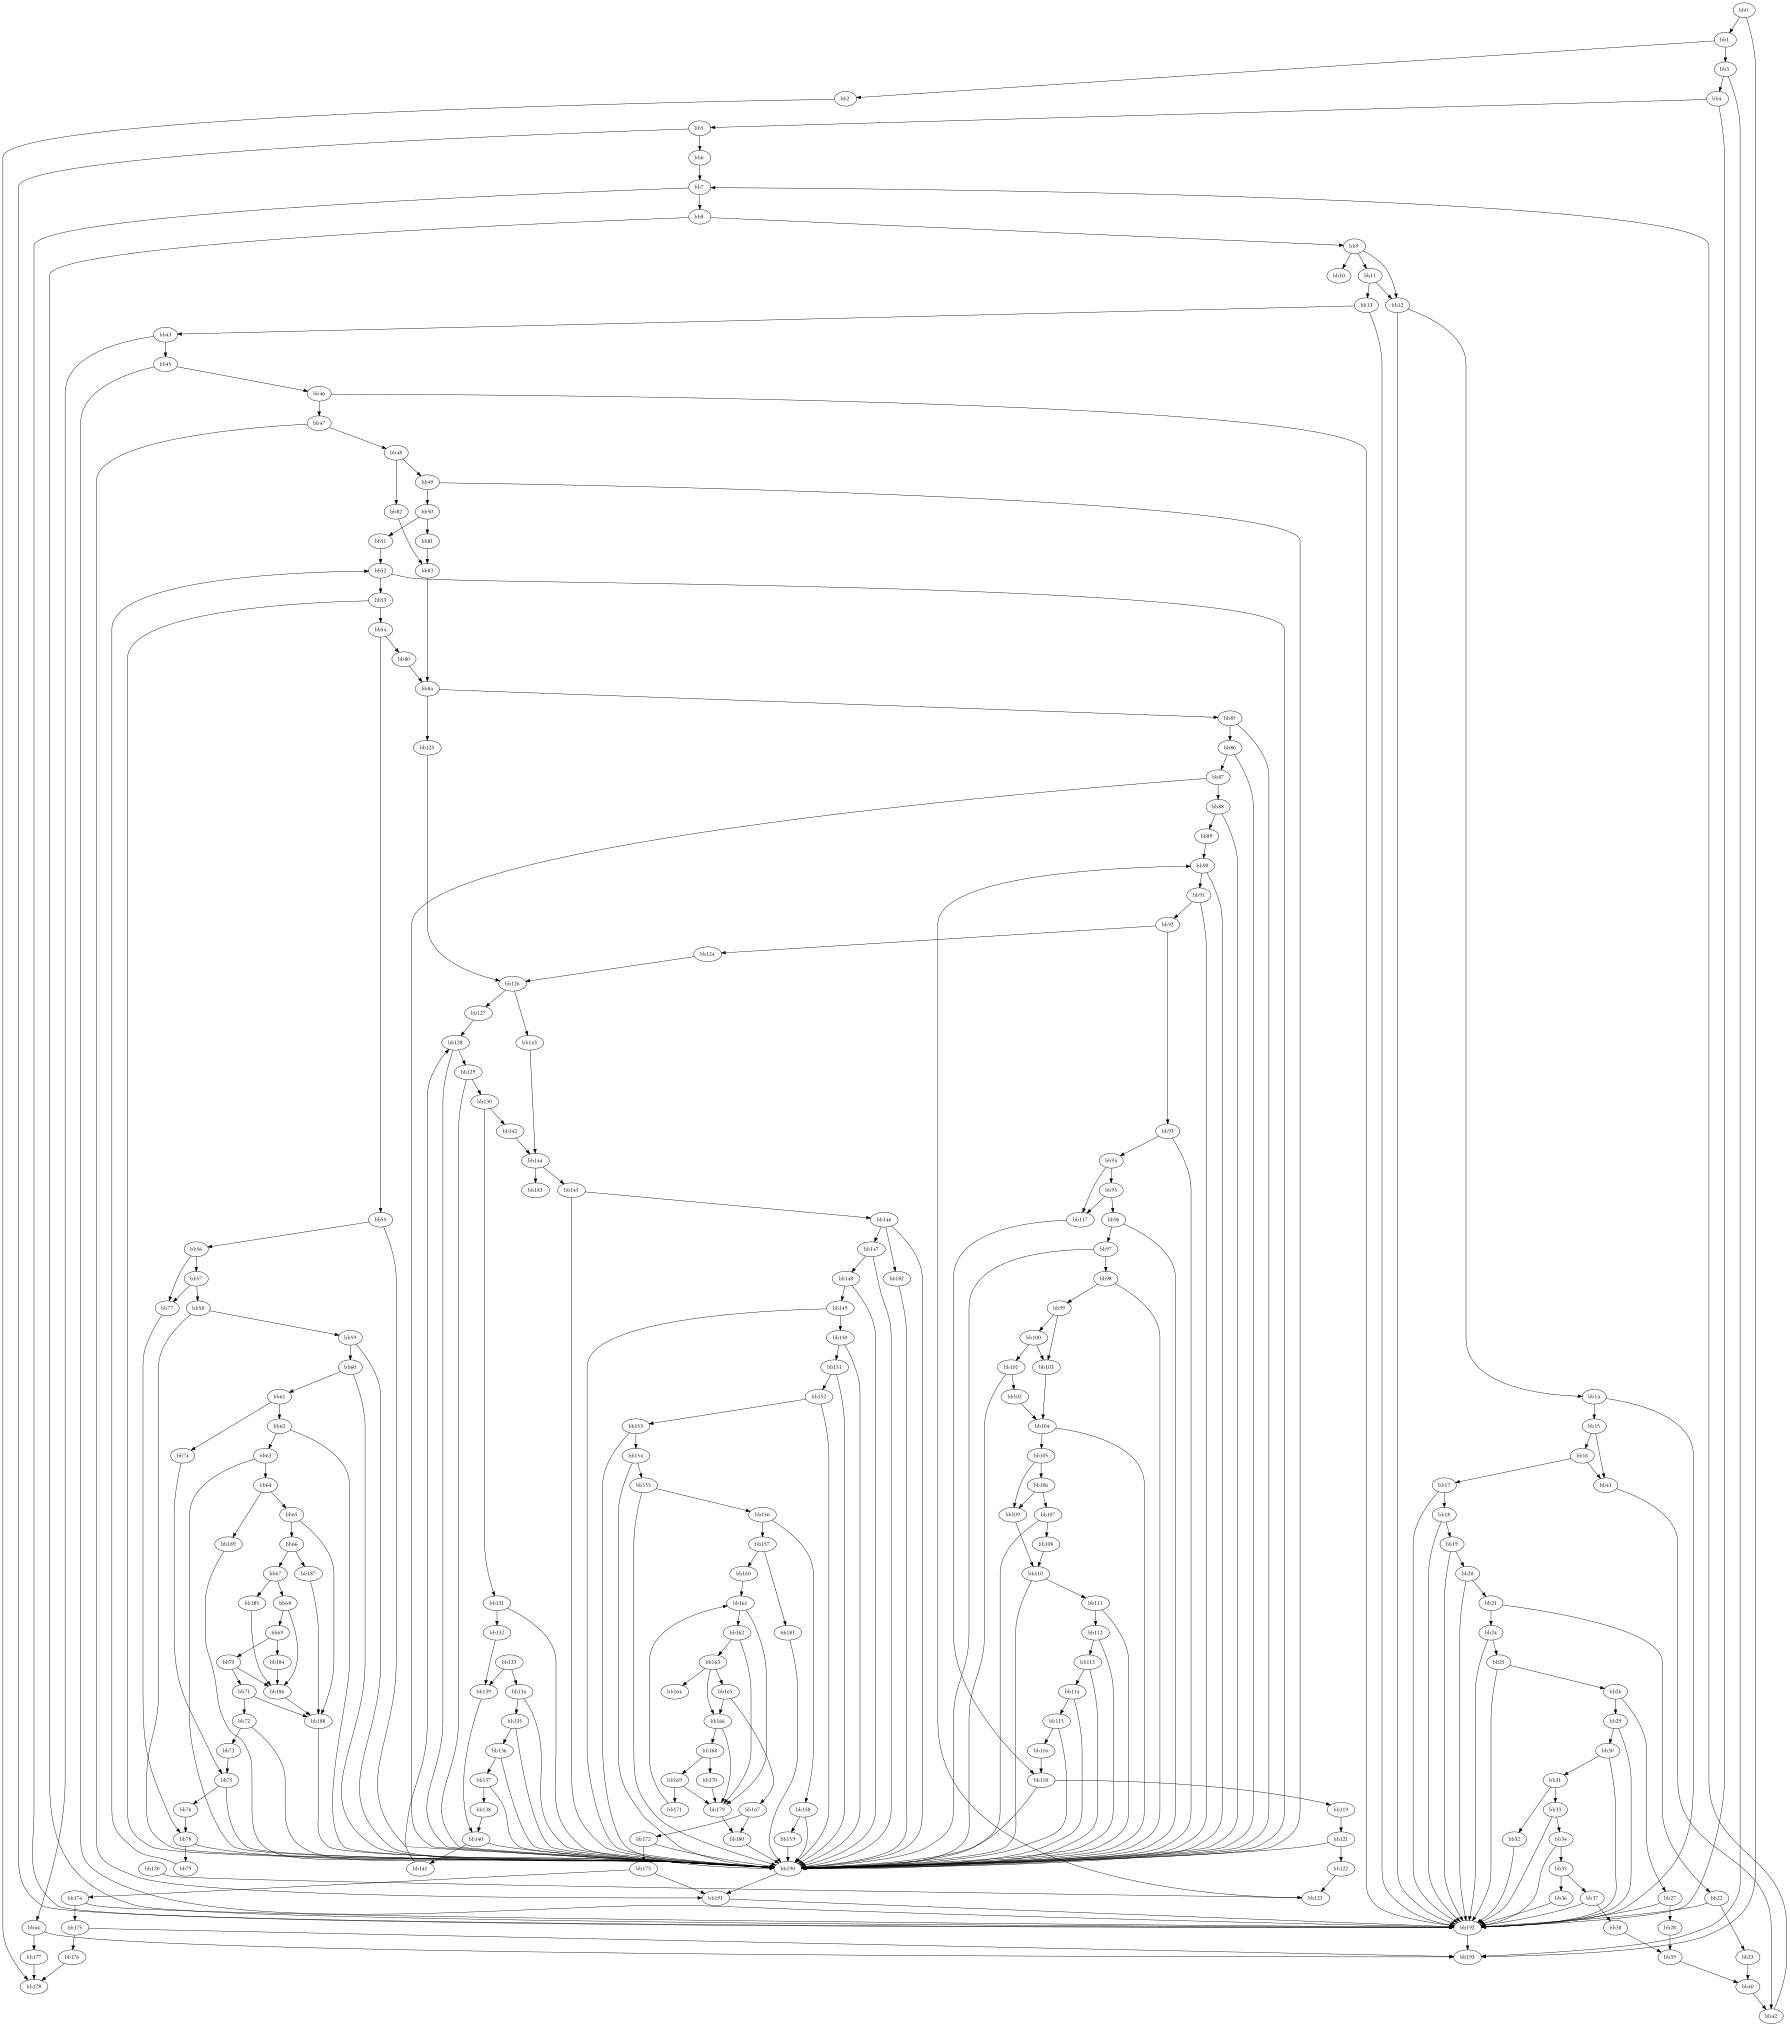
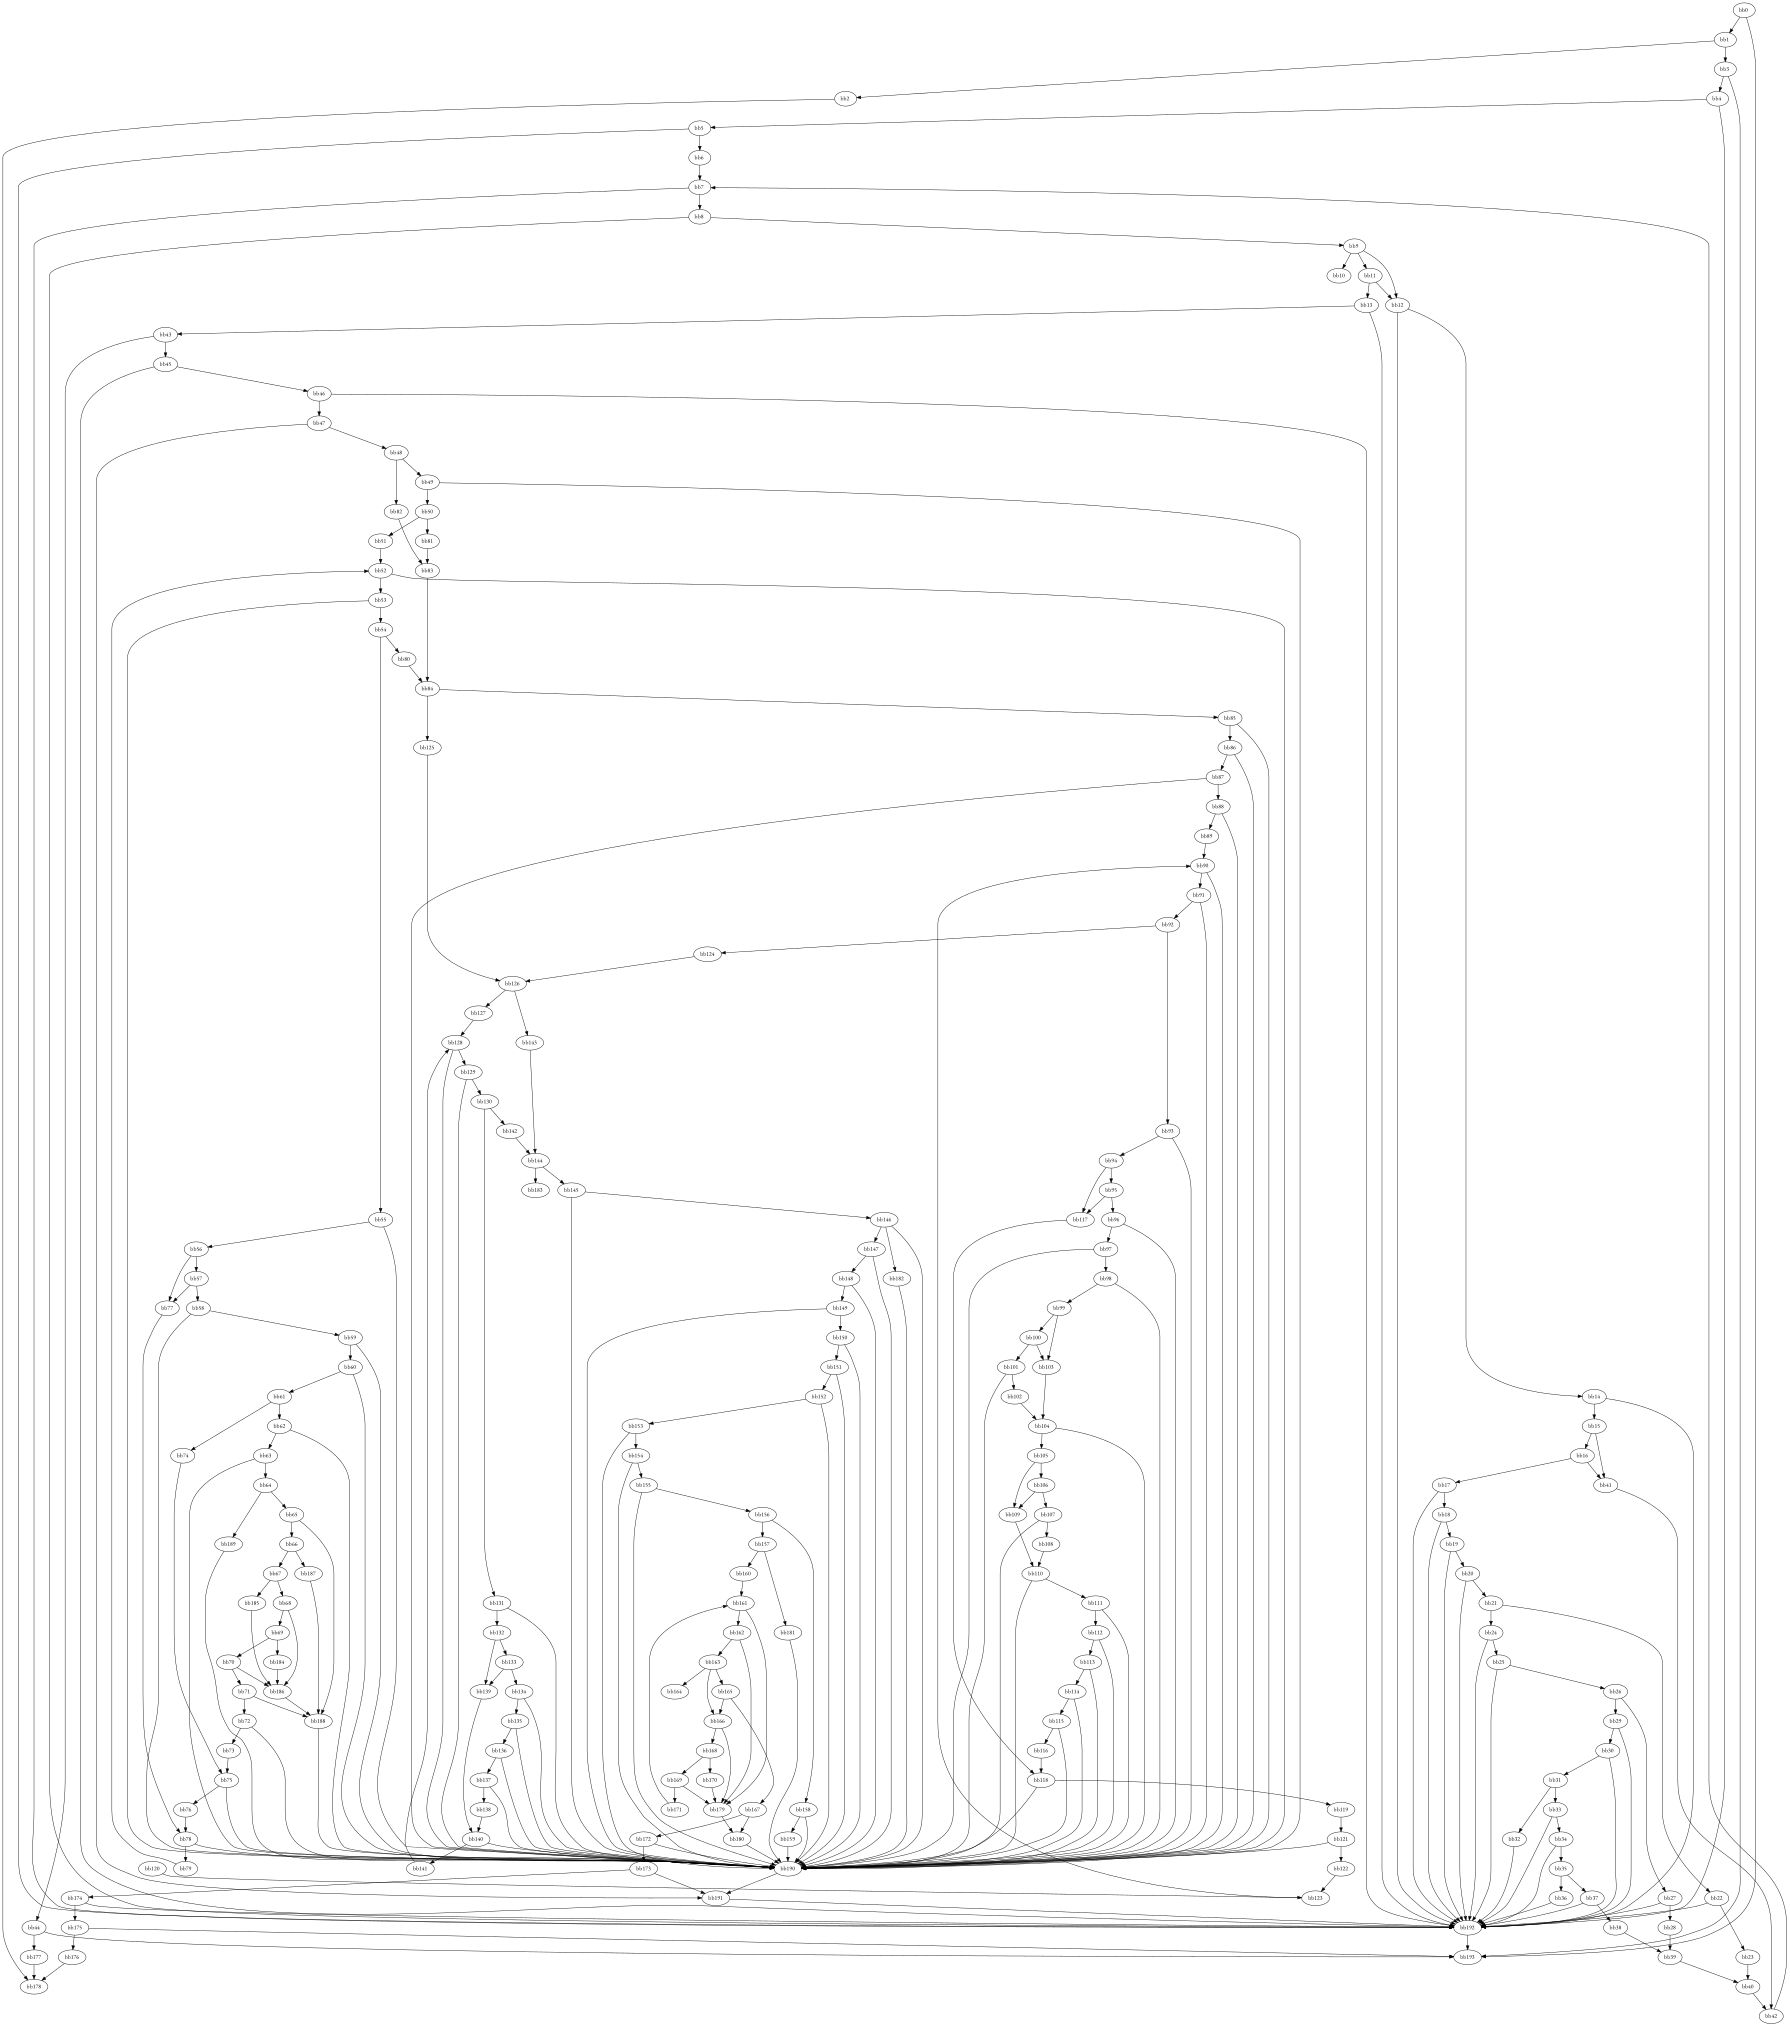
edge "bb132" -> "bb133": added
